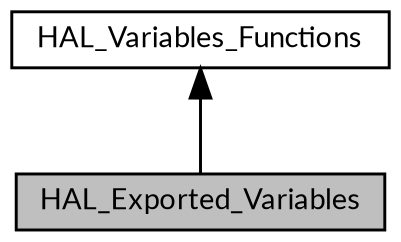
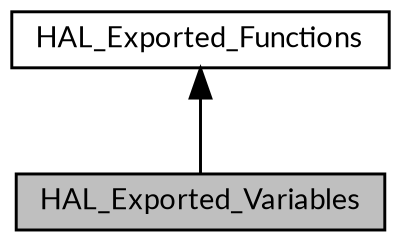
node "HAL_Variables_Functions": label "HAL_Variables_Functions" -> "HAL_Exported_Functions"
